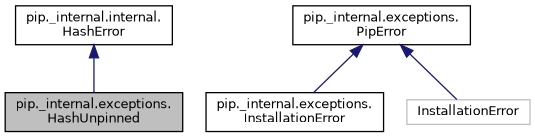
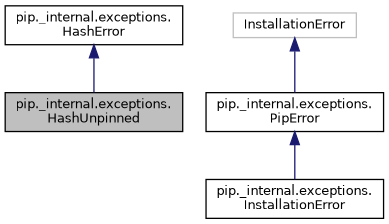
node "pip._internal.internal. HashError": label "pip._internal.internal. HashError" -> "pip._internal.exceptions. HashError"
edge "InstallationError" -> "pip._internal.exceptions. PipError": reversed
